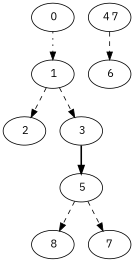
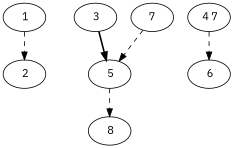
node "0": removed
edge "1" -> "3": removed
edge "5" -> "7": reversed
